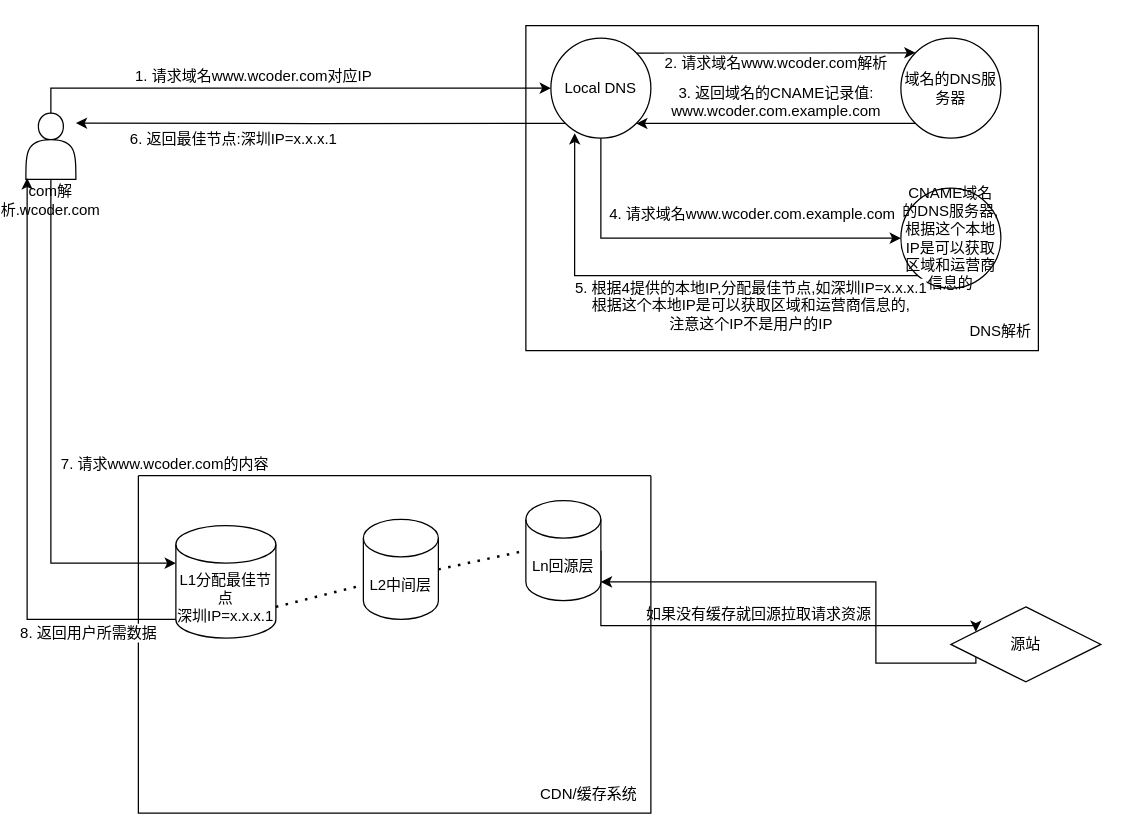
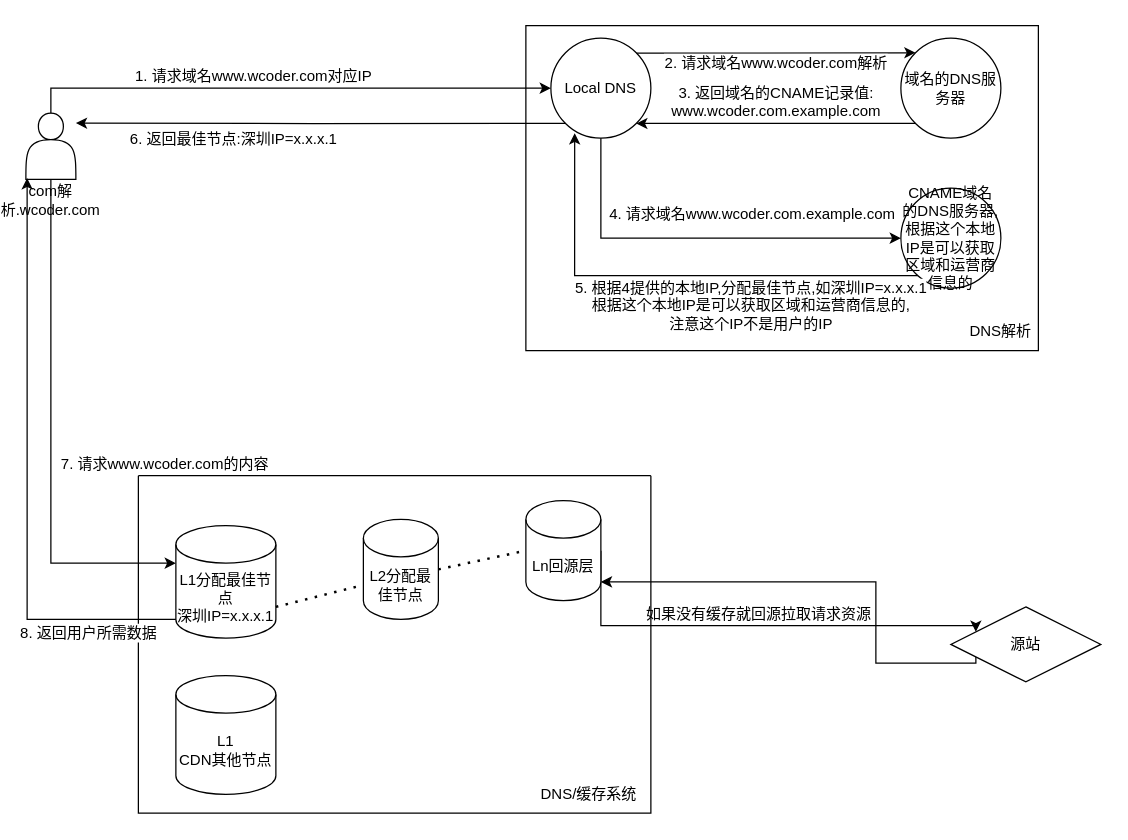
node "L2中间层": label "L2中间层" -> "L2分配最佳节点"
node "L1 CDN其他节点": added
node "CDN/缓存系统": label "CDN/缓存系统" -> "DNS/缓存系统"
